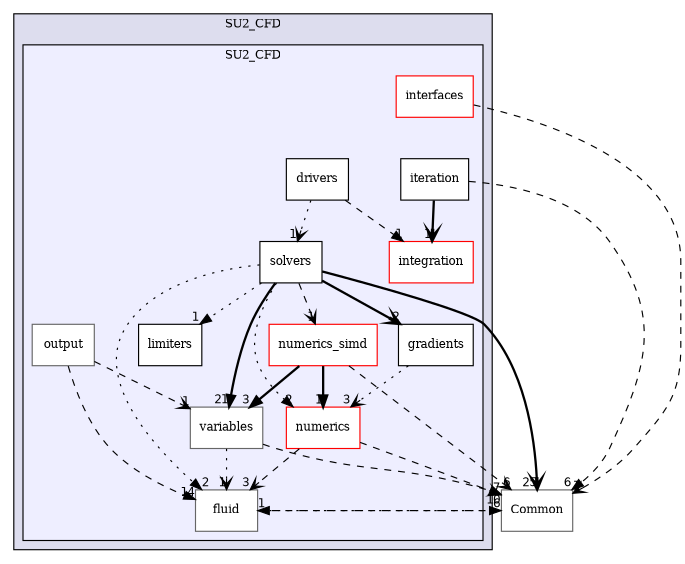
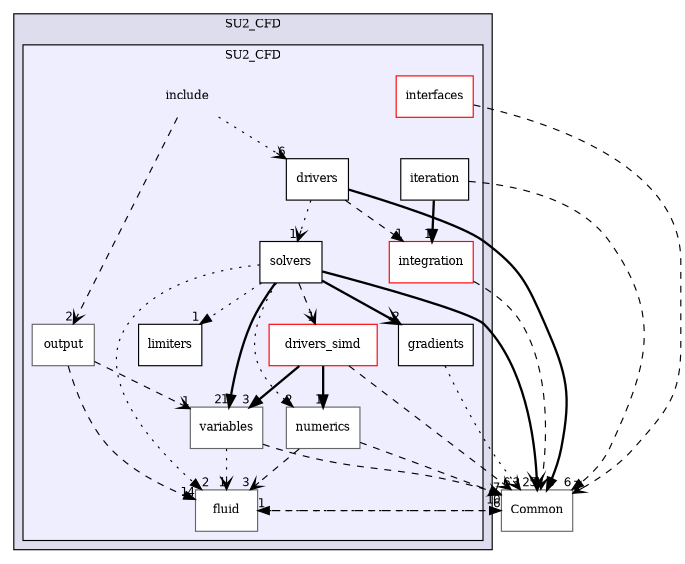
node "include": added
edge "iteration" -> "integration": arrowhead vee -> normal
edge "drivers" -> "Common": added
node "numerics_simd": label "numerics_simd" -> "drivers_simd"
edge "integration" -> "Common": added
edge "gradients" -> "numerics": now "gradients" -> "Common"
node "numerics": color red -> gray40
